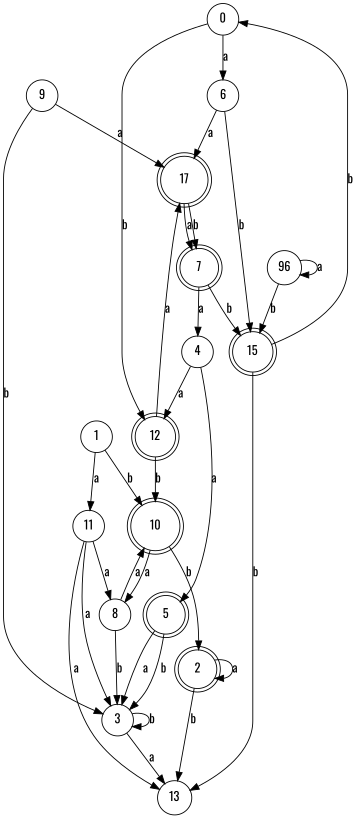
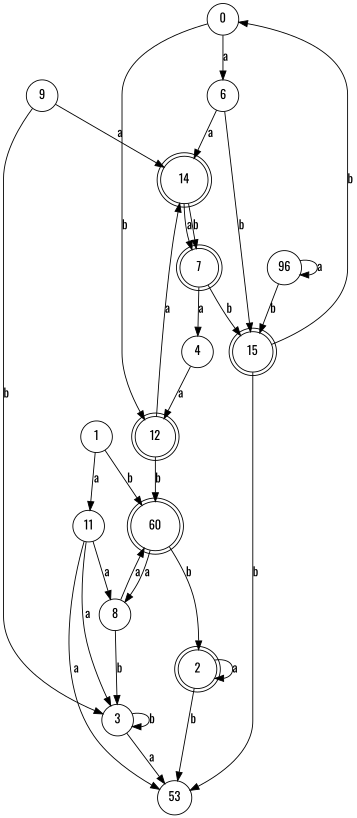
node "17": label "17" -> "14"
node "10": label "10" -> "60"
node "5": removed
node "13": label "13" -> "53"
